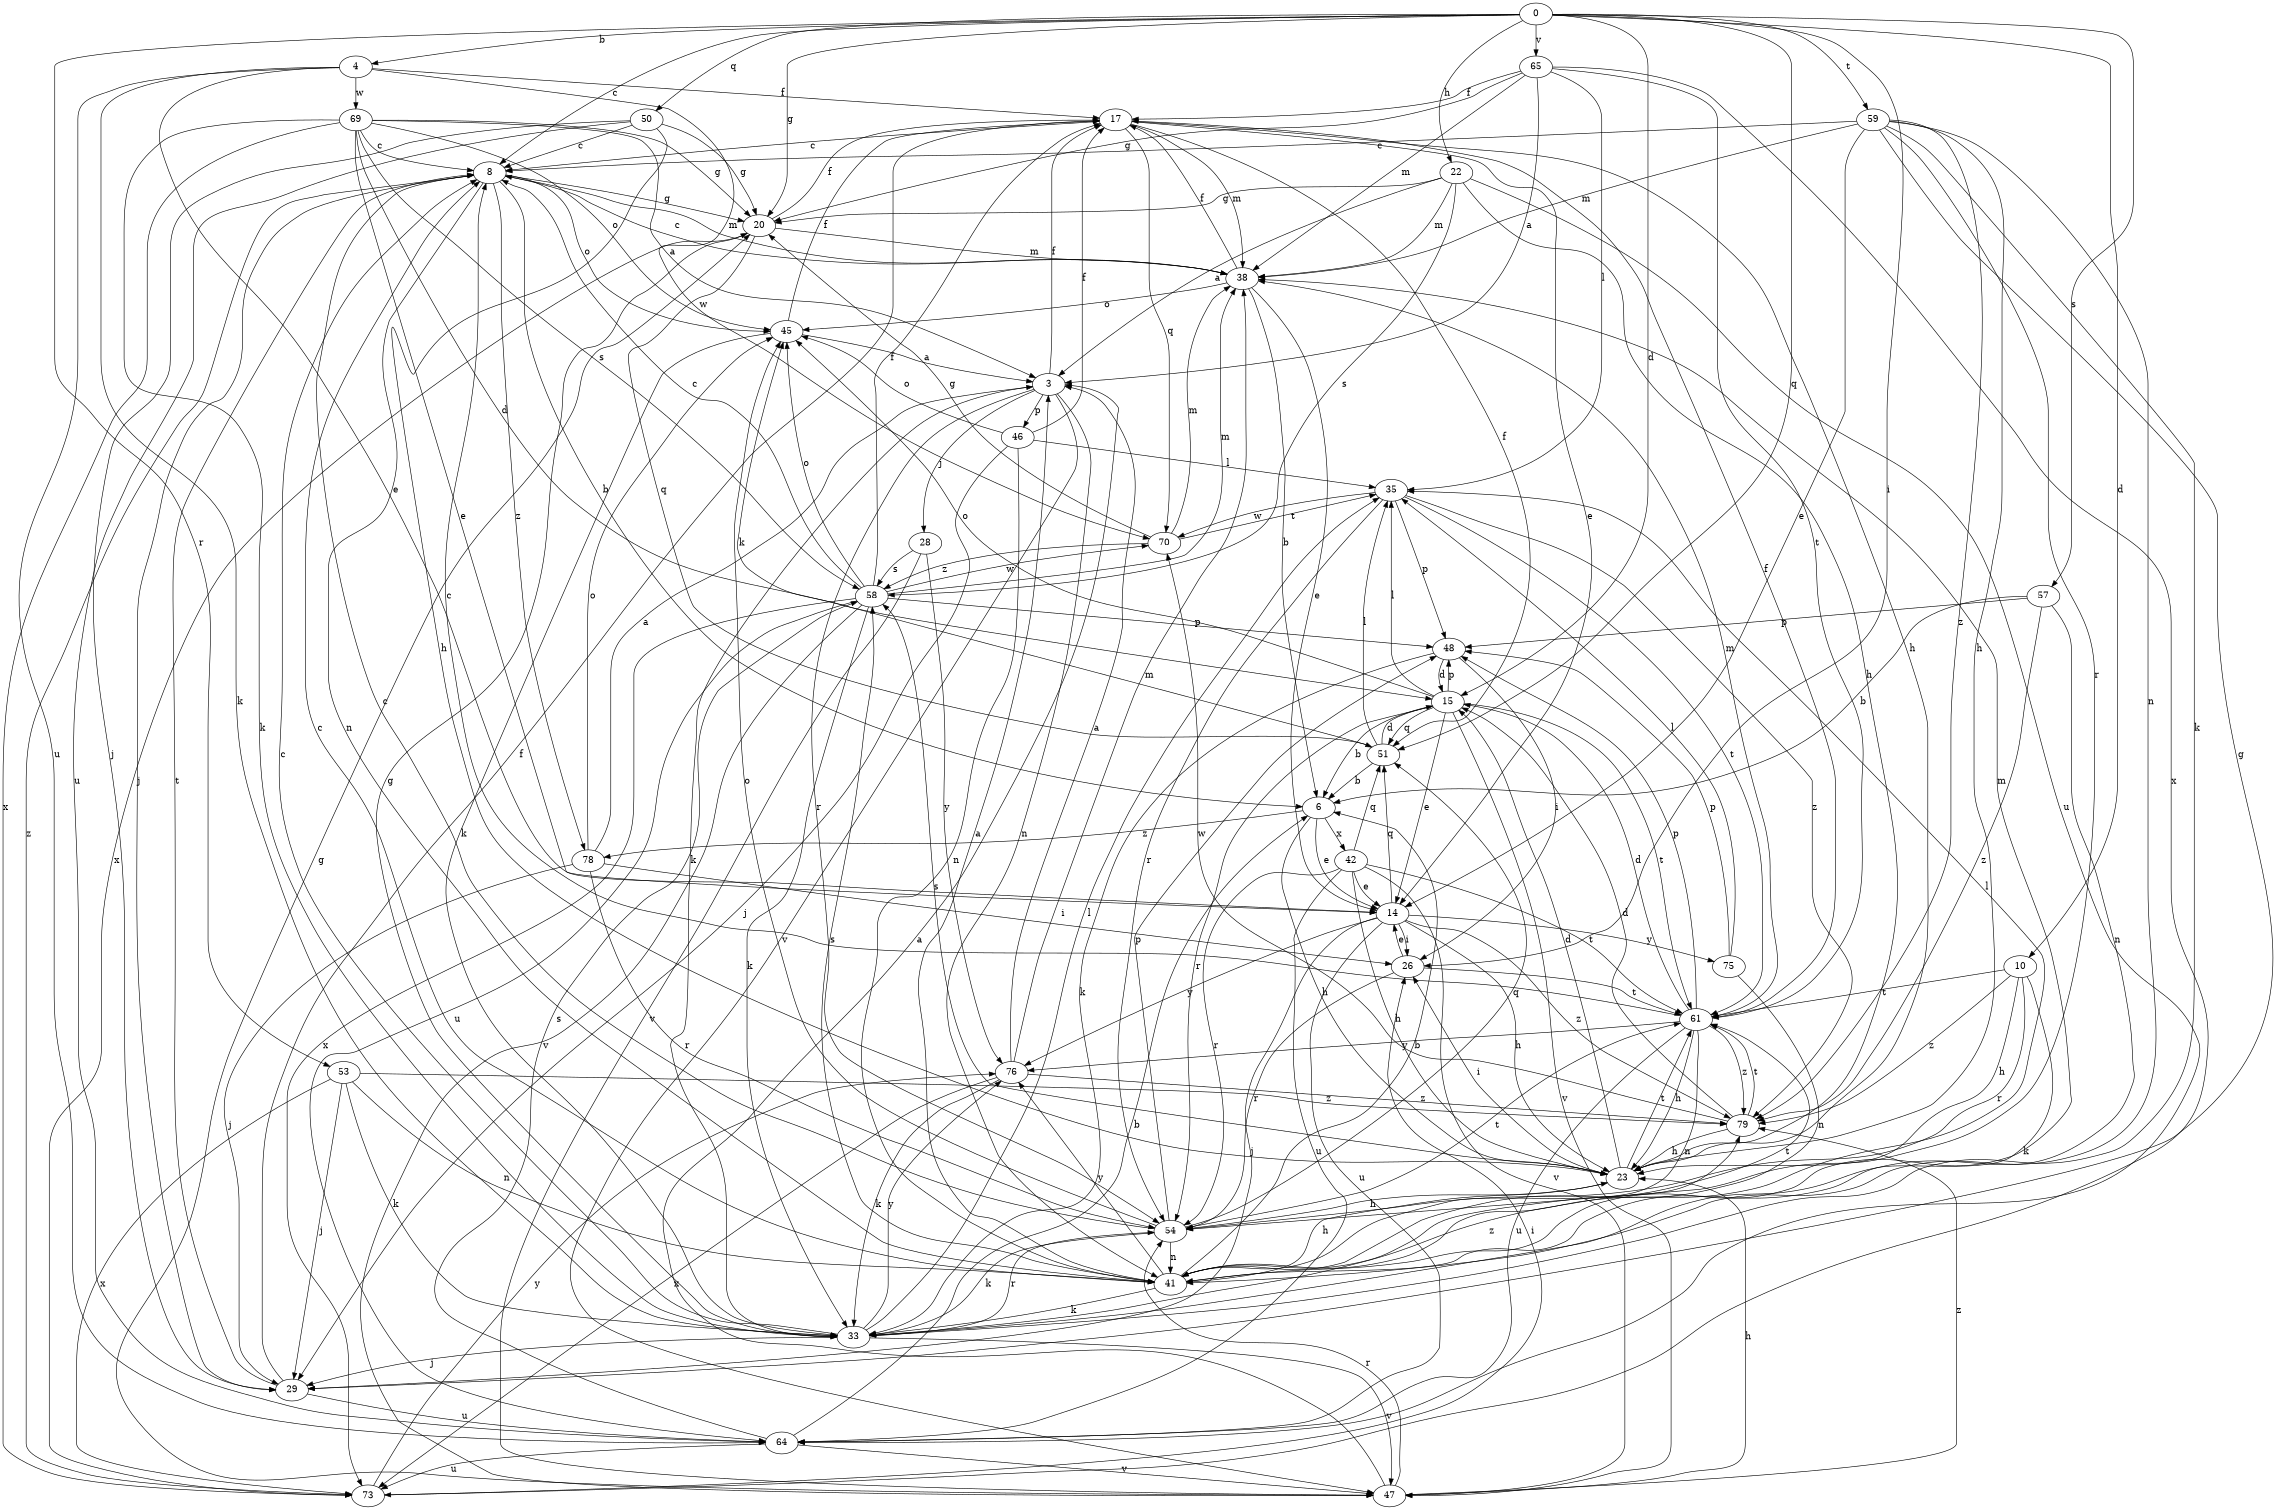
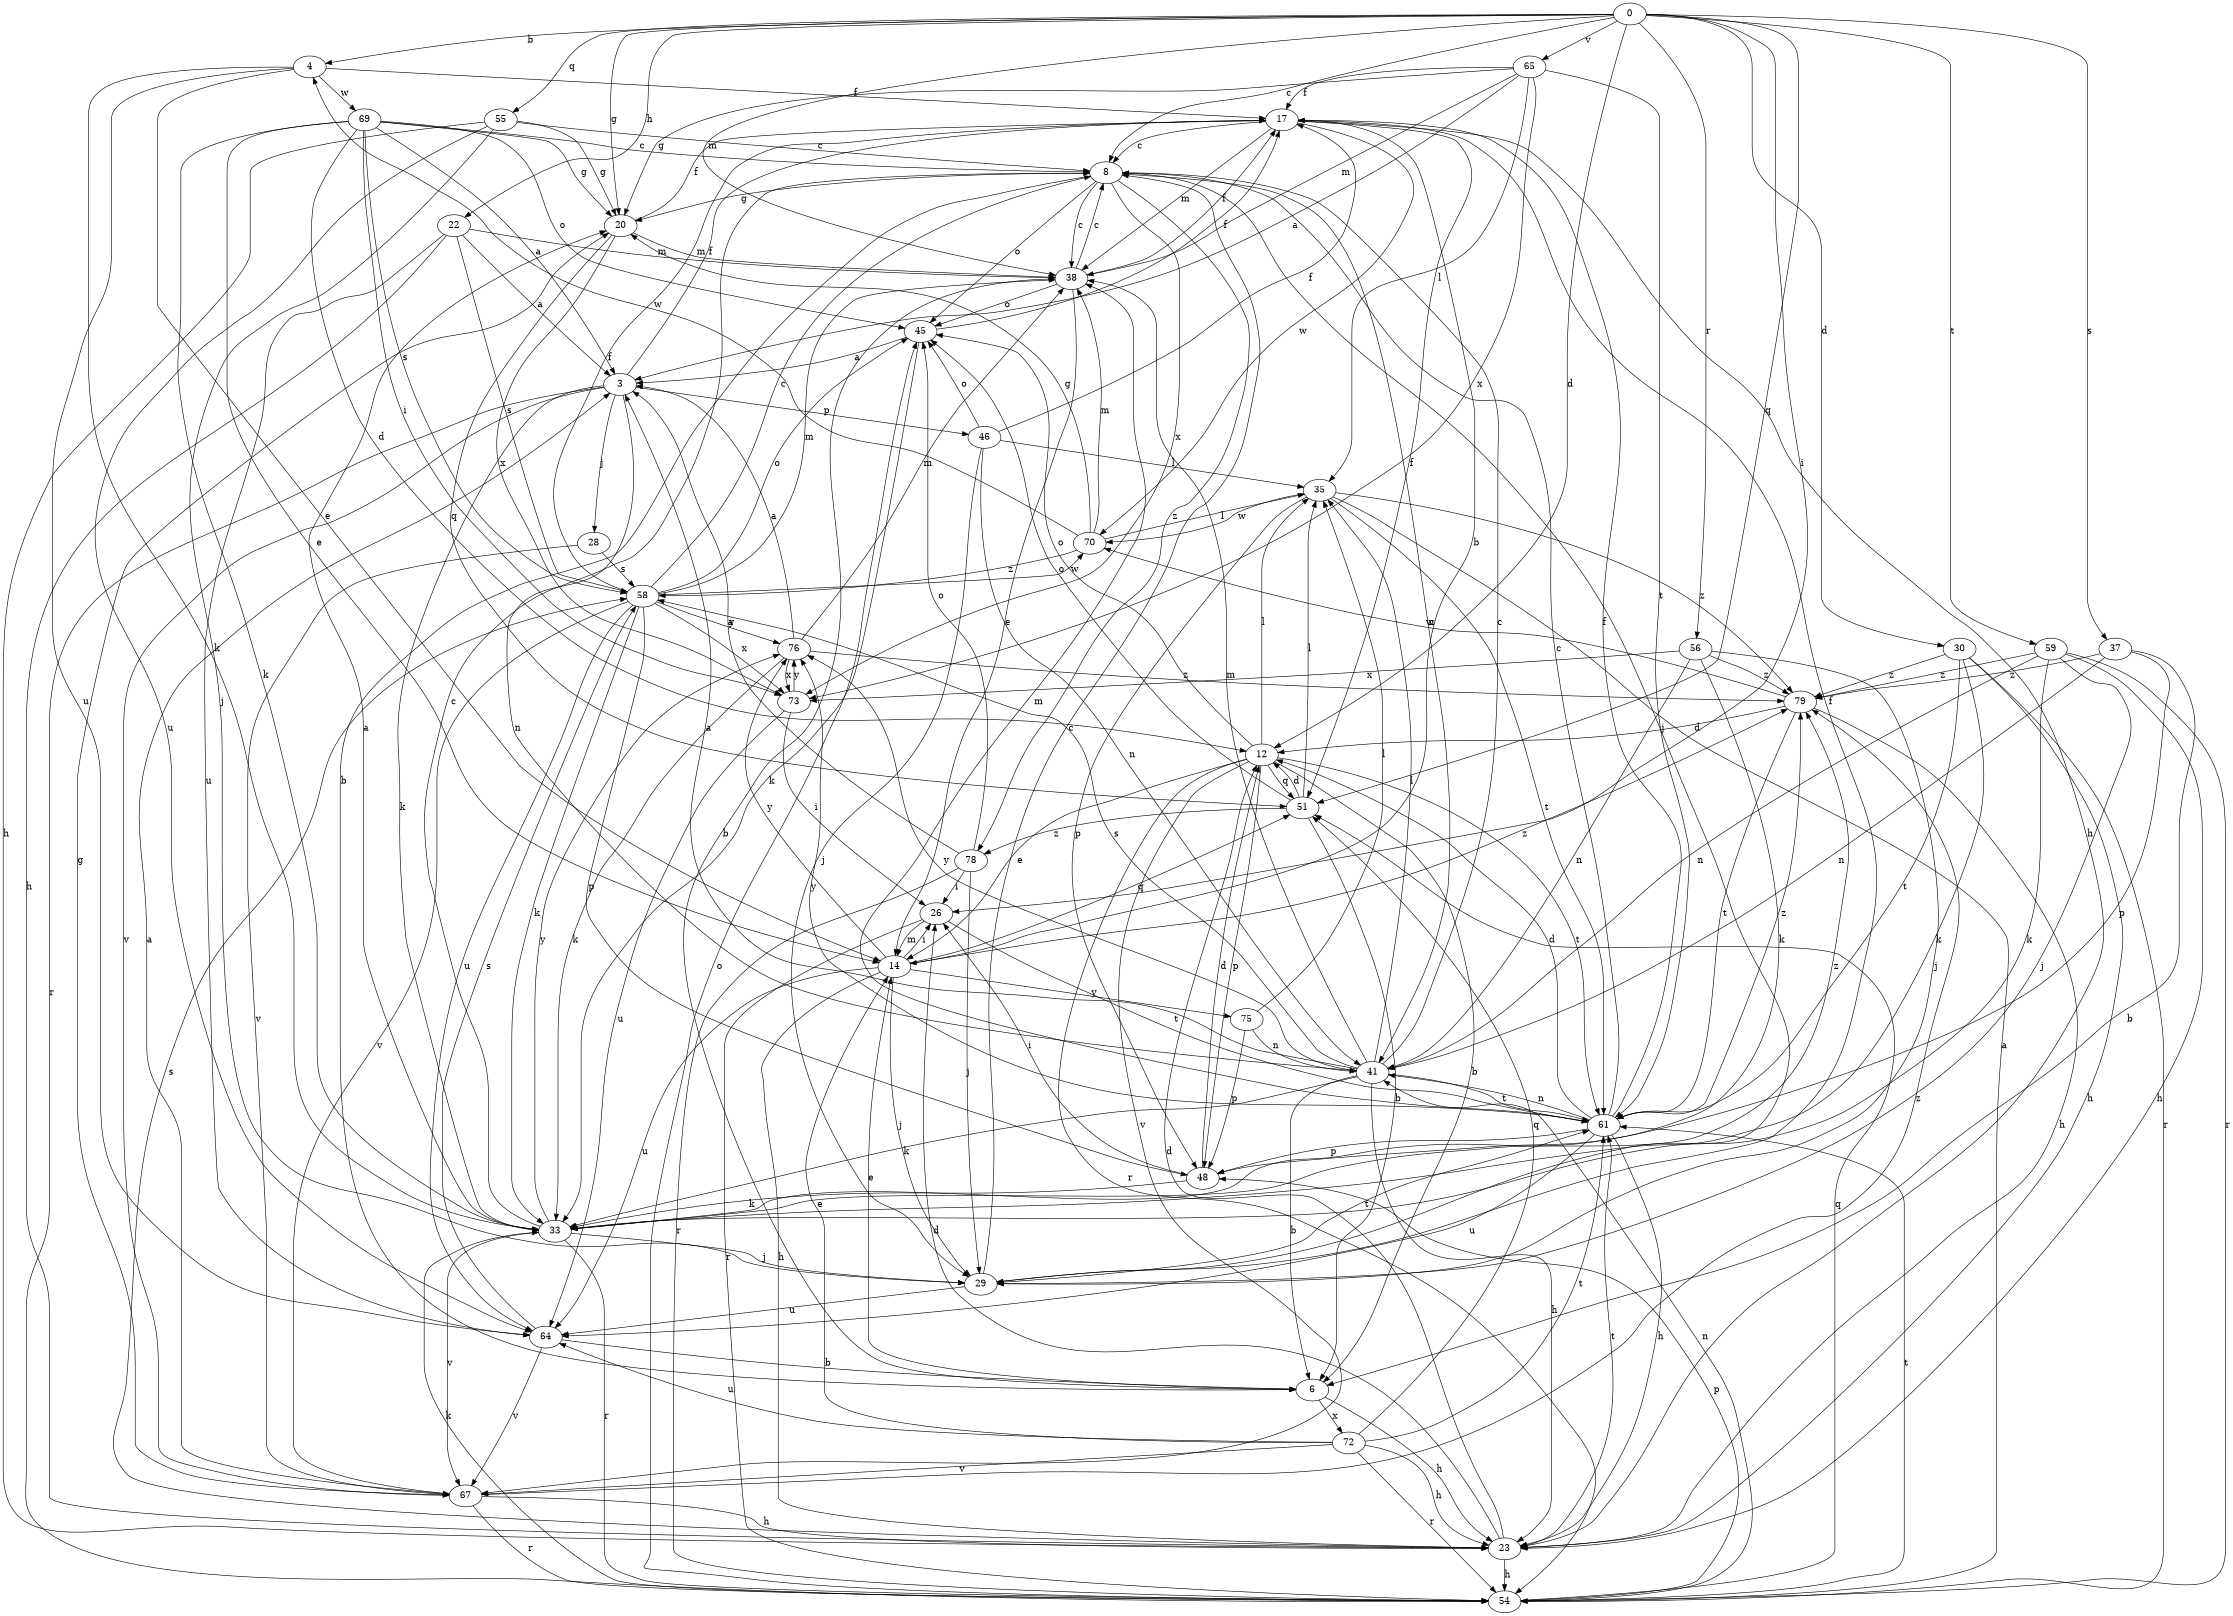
node "50": label "50" -> "55"
edge "59" -> "8": removed, label "c"
edge "59" -> "38": now "0" -> "38"
edge "22" -> "20": removed, label "g"
edge "8" -> "38": label "m" -> "c"
edge "4" -> "70": reversed
edge "17" -> "70": label "q" -> "w"
edge "70" -> "35": label "t" -> "l"
edge "17" -> "14": label "e" -> "b"
edge "51" -> "45": label "k" -> "o"
edge "59" -> "14": removed, label "e"
node "57": label "57" -> "37"
node "15": label "15" -> "12"
edge "59" -> "29": label "g" -> "j"
edge "29" -> "8": label "t" -> "c"
edge "33" -> "20": label "g" -> "a"
edge "69" -> "73": label "x" -> "i"
edge "28" -> "76": now "58" -> "76"
edge "8" -> "73": label "z" -> "x"
edge "6" -> "78": now "51" -> "78"
edge "35" -> "54": label "r" -> "a"
node "42": label "42" -> "72"
edge "54" -> "8": removed, label "c"
edge "33" -> "35": removed, label "l"
edge "26" -> "14": label "e" -> "m"
node "10": label "10" -> "30"
node "53": label "53" -> "56"
edge "23" -> "26": label "i" -> "d"
edge "29" -> "61": added, label "t"
edge "64" -> "73": reversed
node "47": label "47" -> "67"
